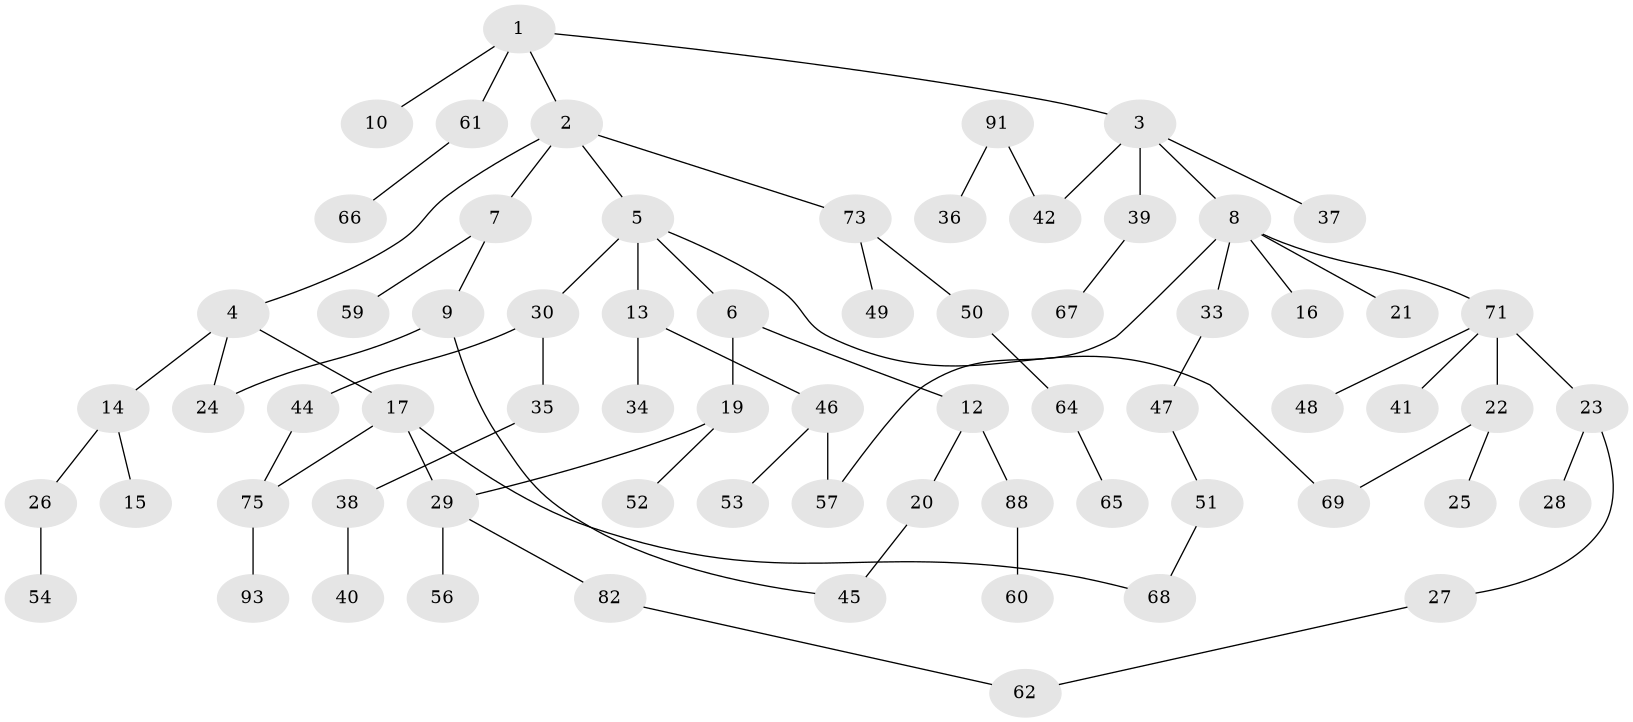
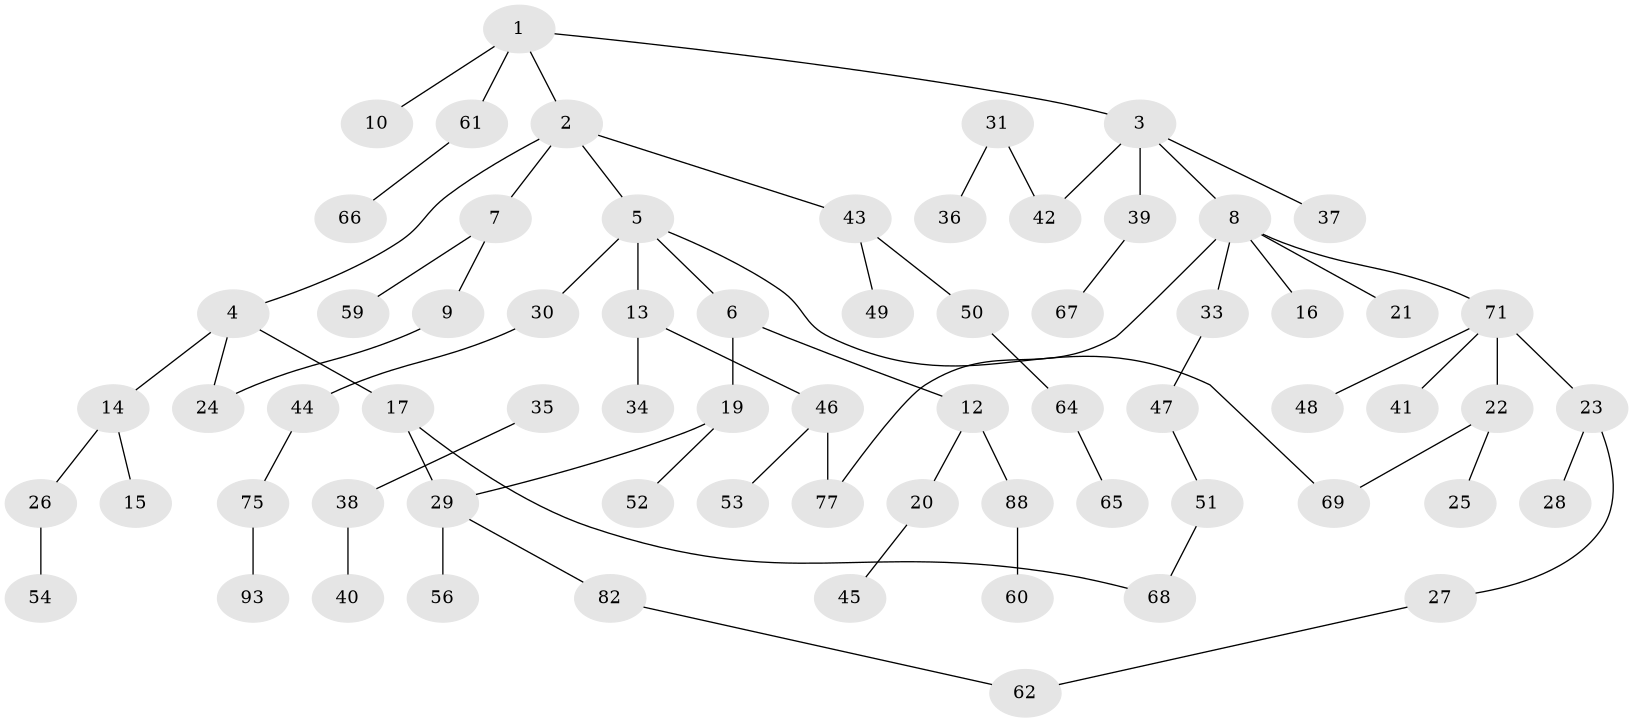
node "91": label "91" -> "31"
node "73": label "73" -> "43"
edge "30" -- "35": removed
edge "17" -- "75": removed
edge "9" -- "45": removed
node "57": label "57" -> "77"
